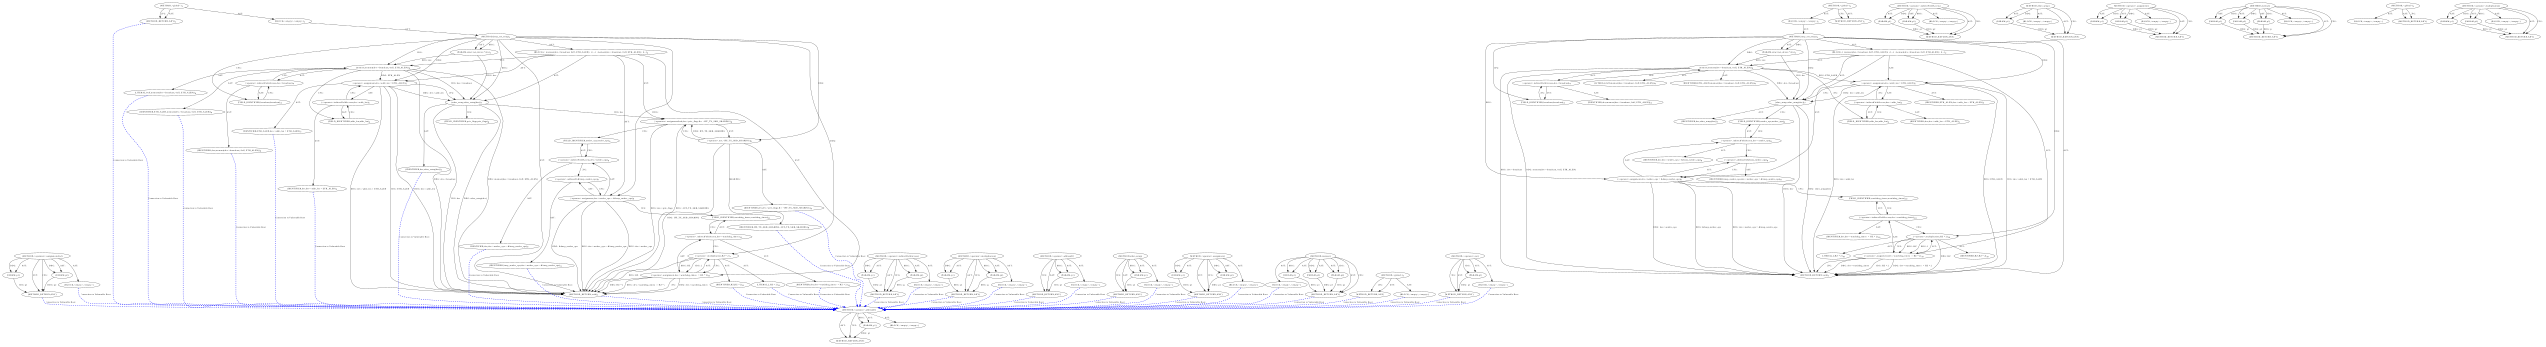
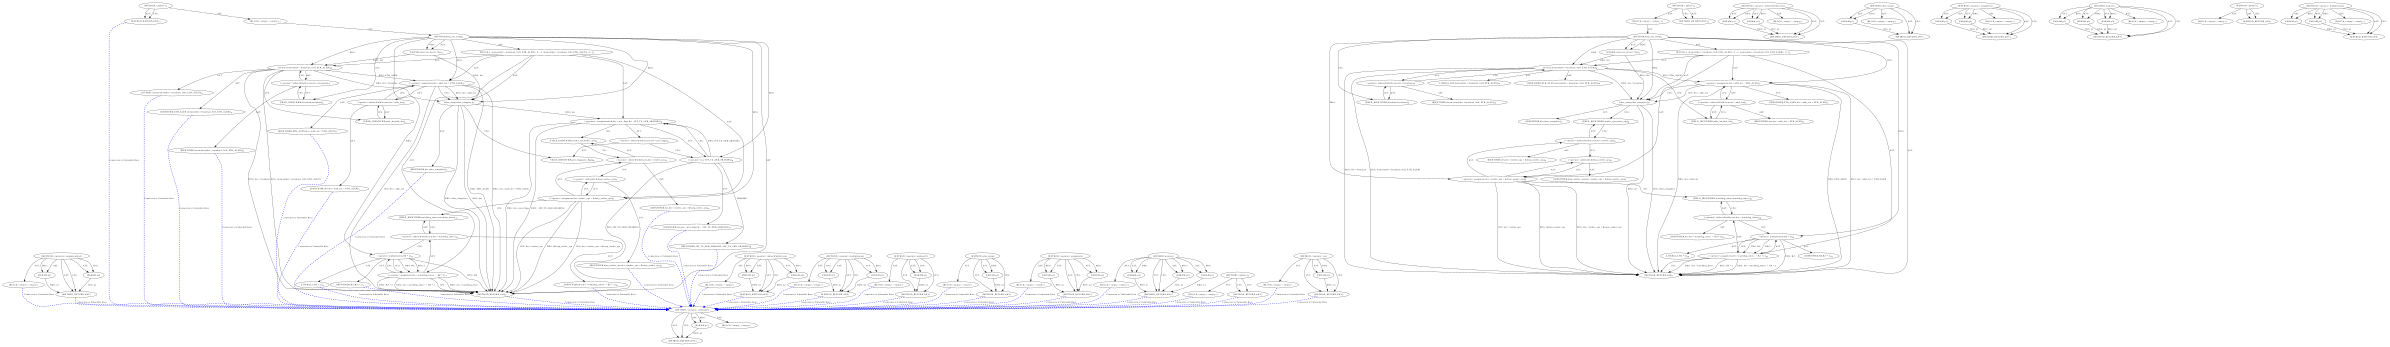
node "(<operator>.indirectFieldAccess,dev->priv_flags)": added
